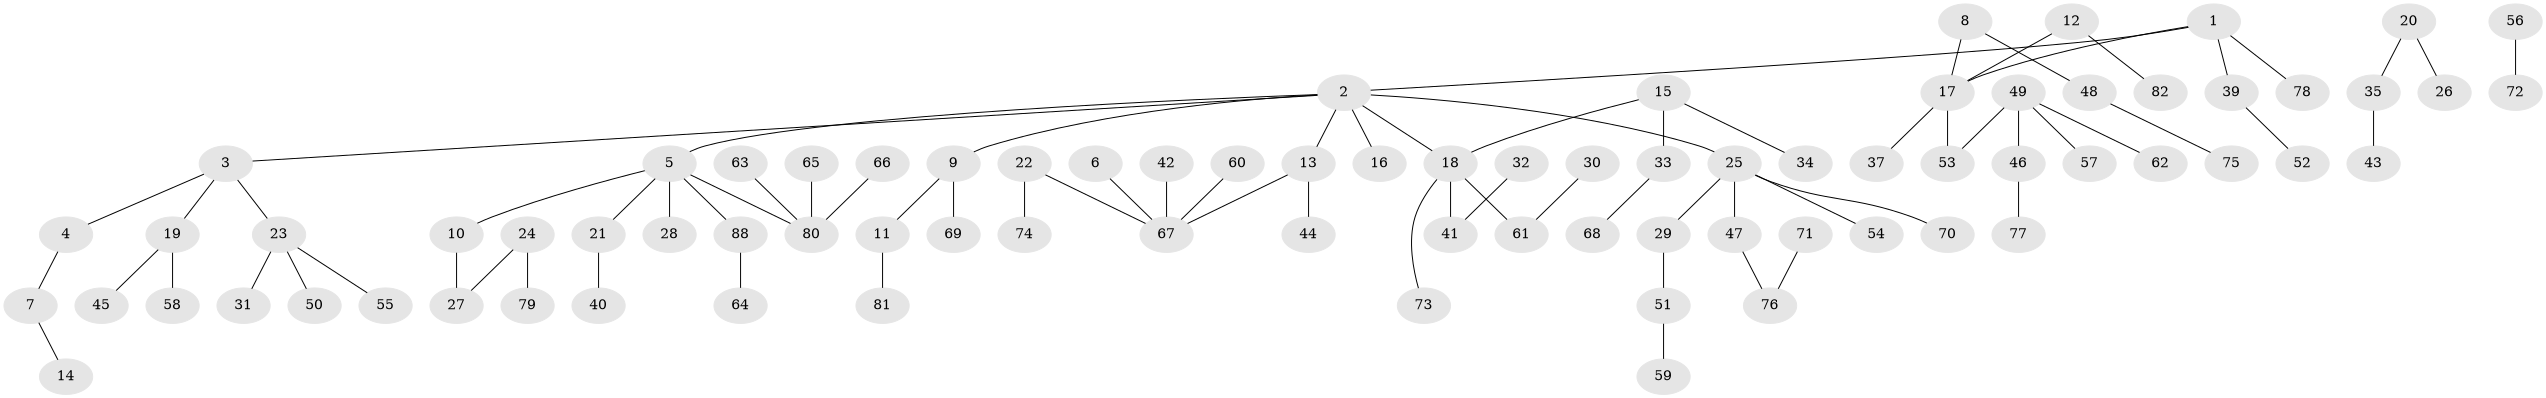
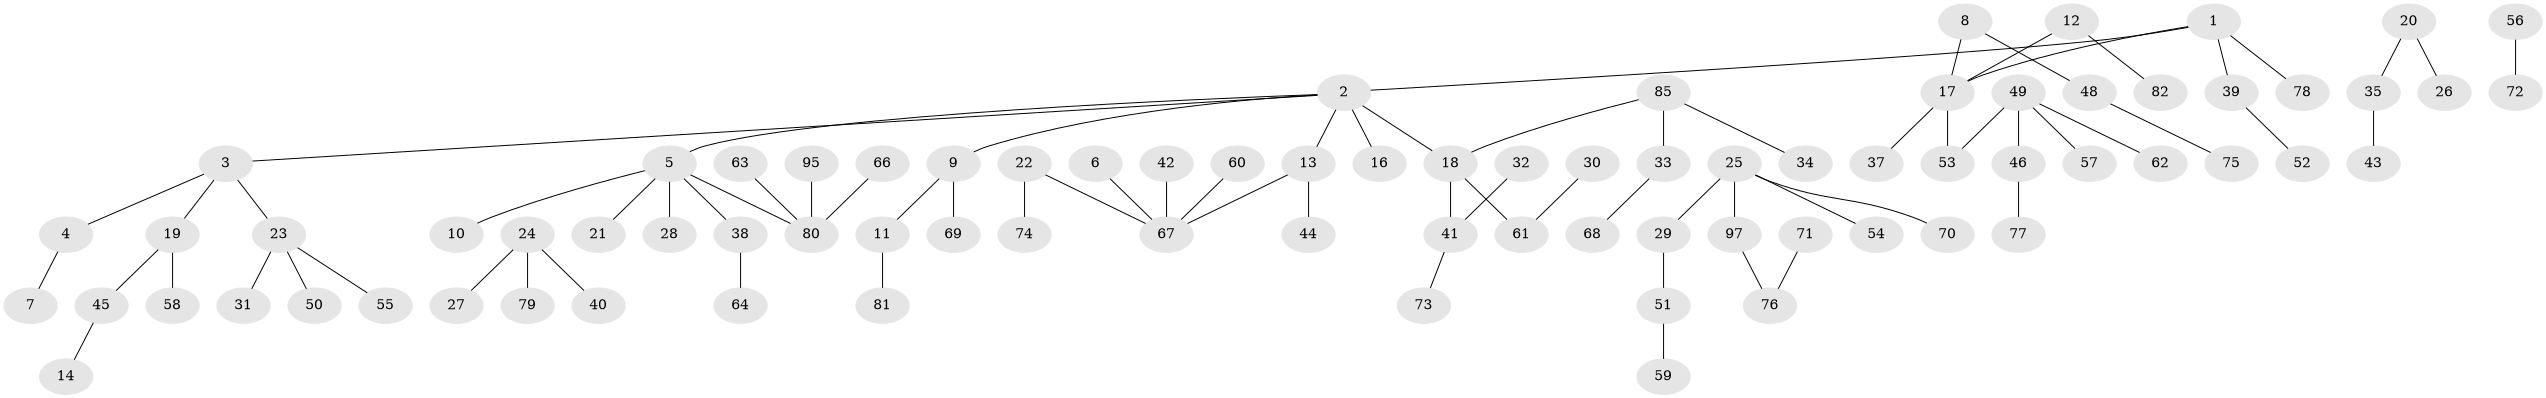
node "15": label "15" -> "85"
edge "2" -- "25": removed
node "65": label "65" -> "95"
edge "18" -- "73": now "41" -- "73"
node "88": label "88" -> "38"
node "47": label "47" -> "97"
edge "10" -- "27": removed
edge "21" -- "40": now "24" -- "40"
edge "7" -- "14": now "45" -- "14"
